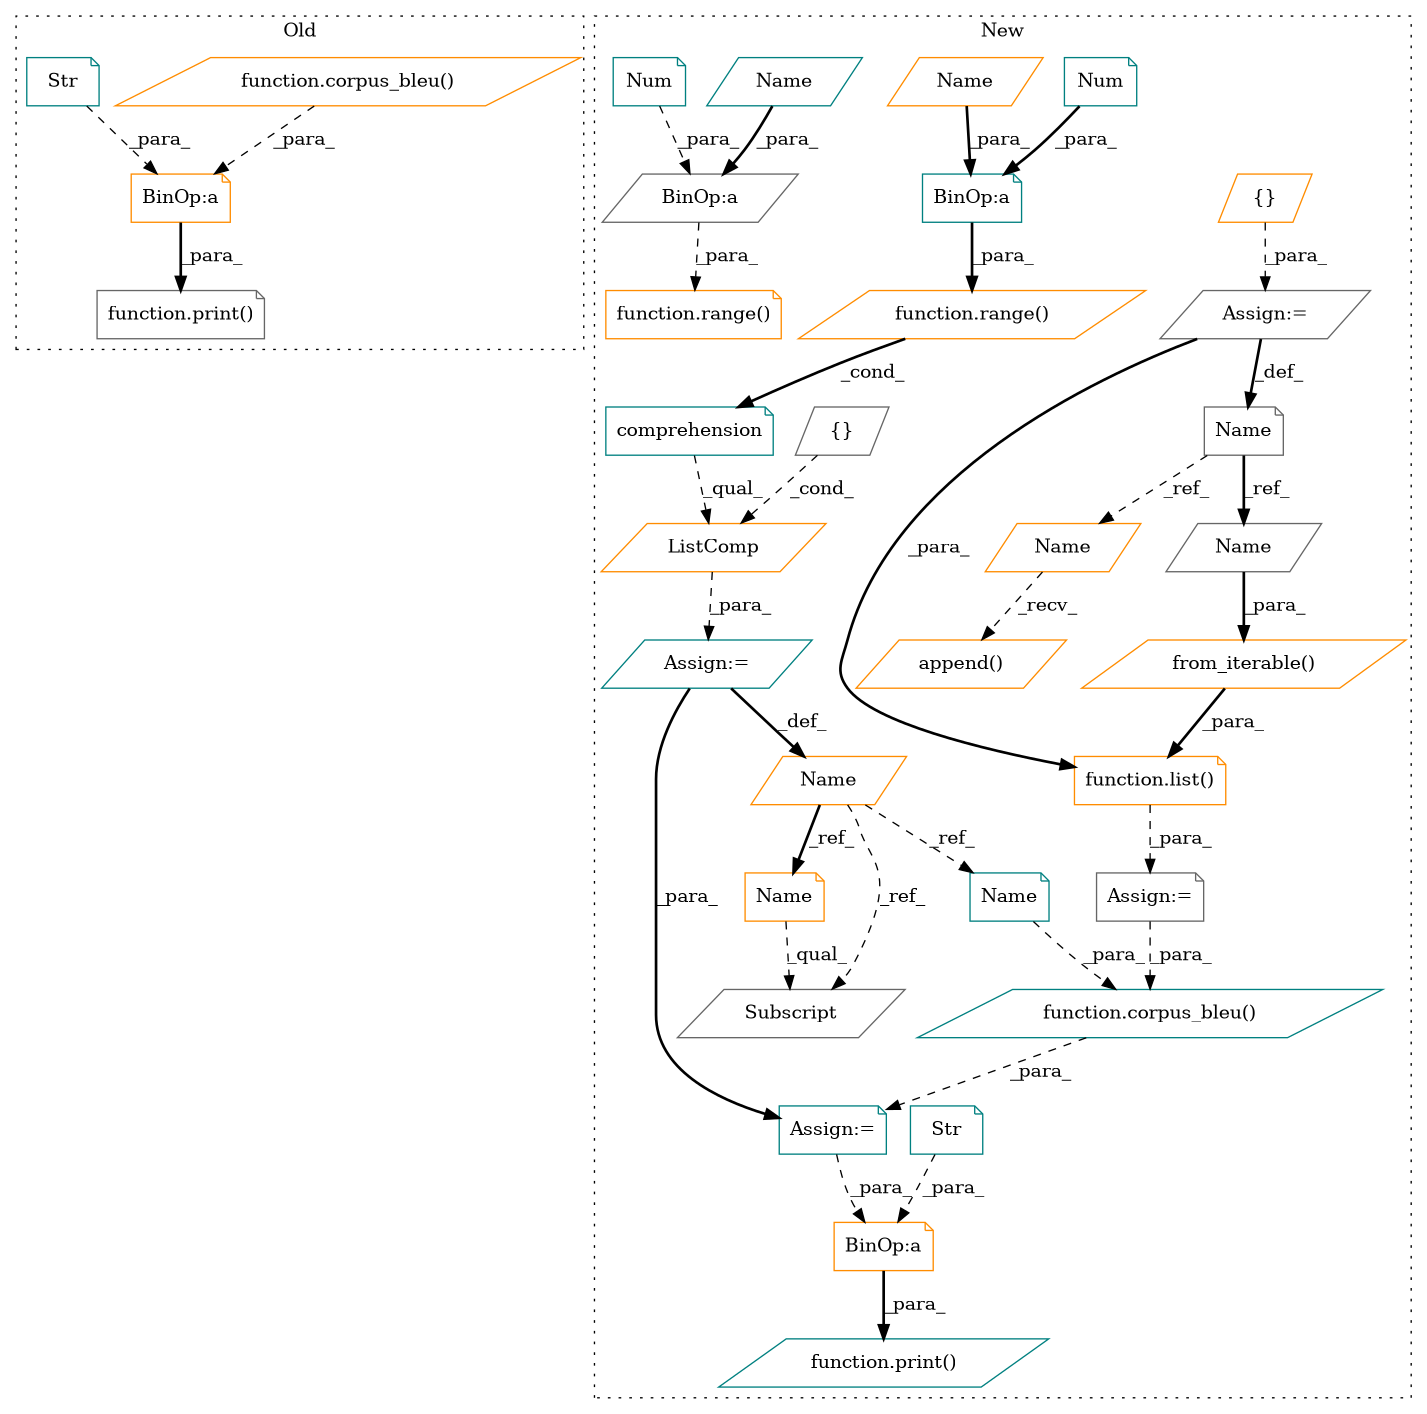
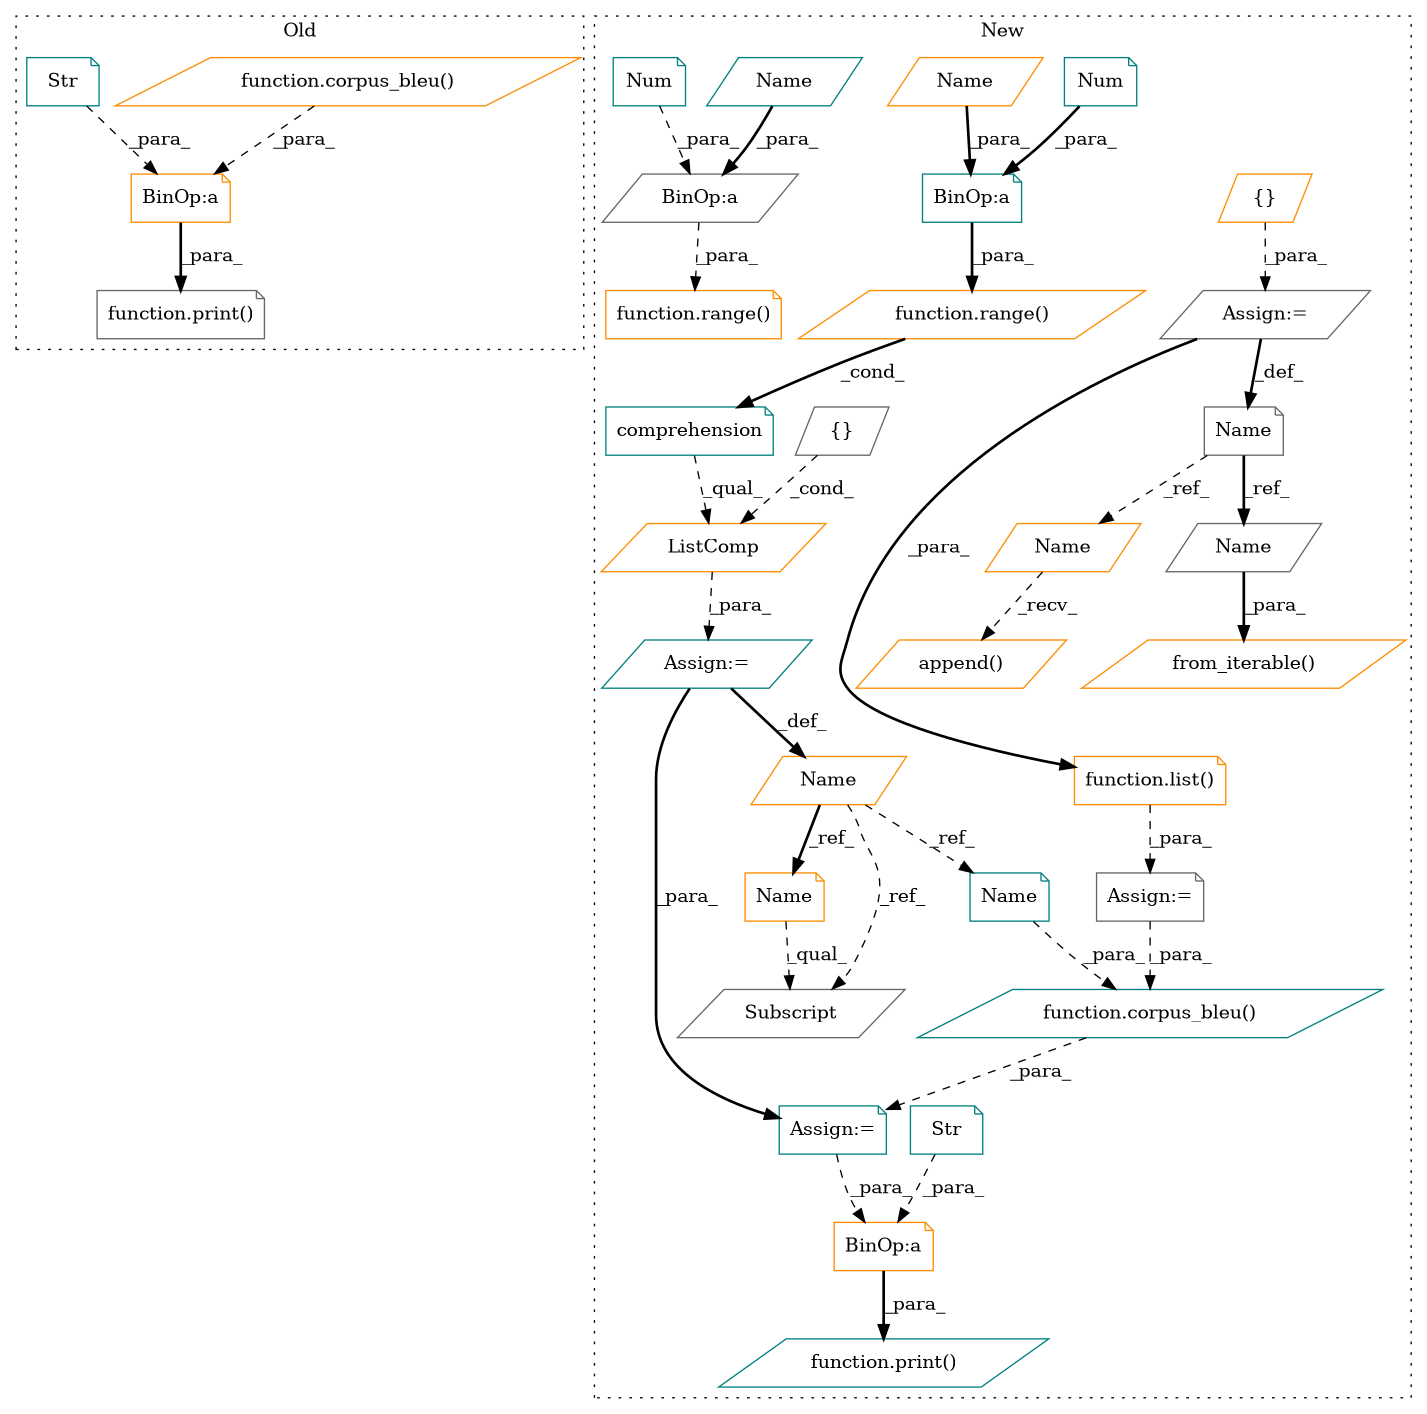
edge "from_iterable()" -> "function.list()": removed, label "_para_"
